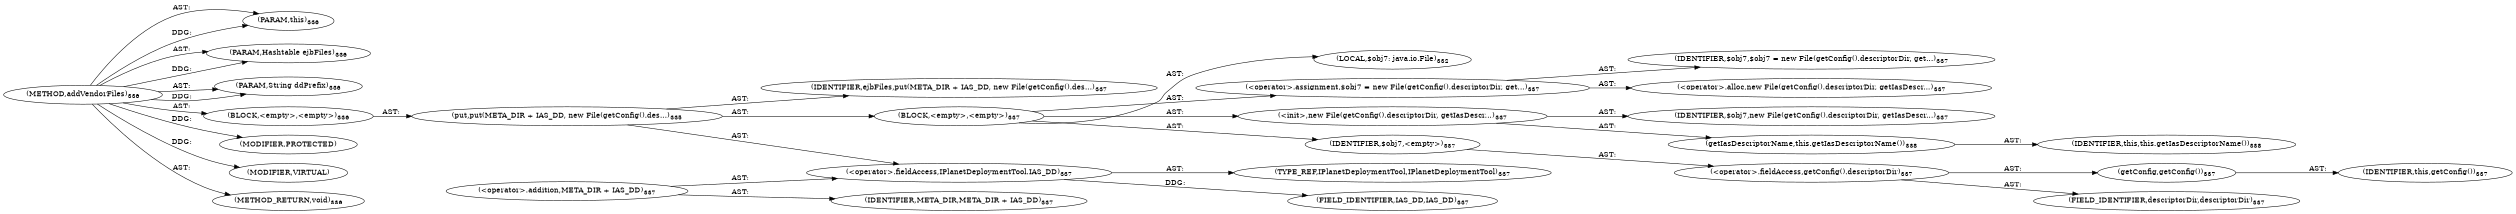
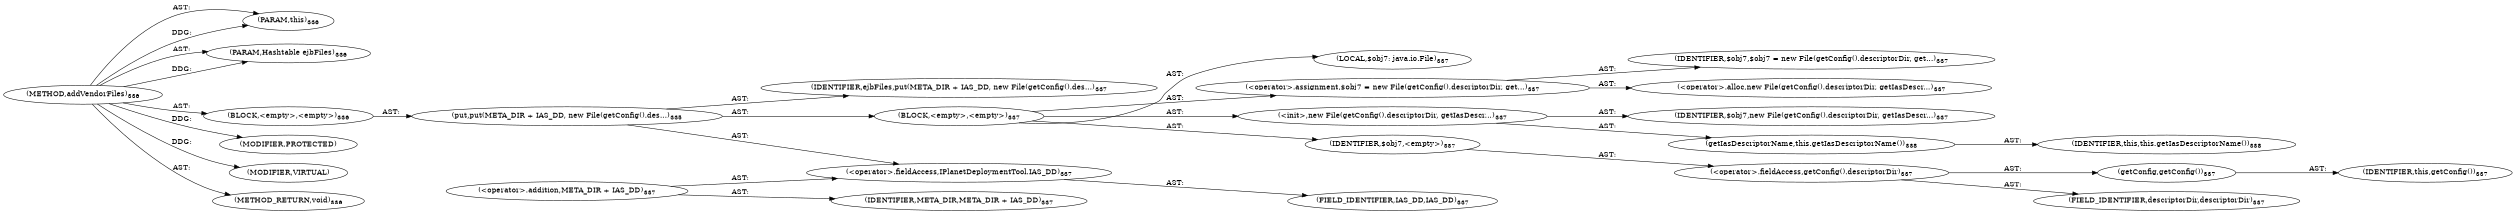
node "(LOCAL,$obj7: java.io.File)": text "332" -> "337"
node "(PARAM,String ddPrefix)": removed
node "(TYPE_REF,IPlanetDeploymentTool,IPlanetDeploymentTool)": removed
edge "(<operator>.fieldAccess,IPlanetDeploymentTool.IAS_DD)" -> "(FIELD_IDENTIFIER,IAS_DD,IAS_DD)": label "DDG: " -> "AST: "
